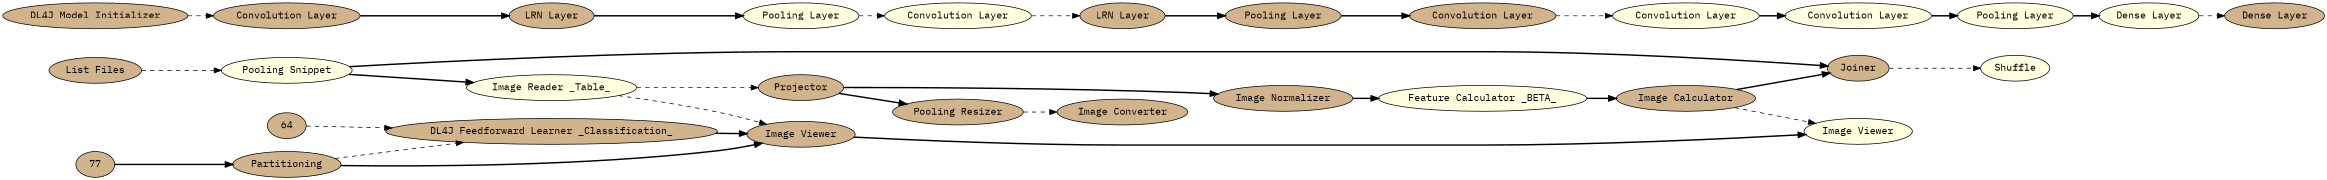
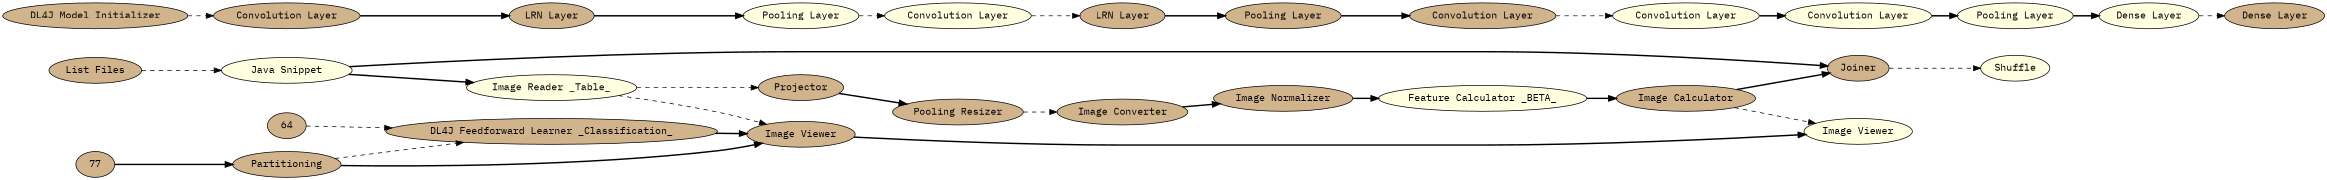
node "Pooling Snippet": label "Pooling Snippet" -> "Java Snippet"
edge "Projector" -> "Image Normalizer": now "Image Converter" -> "Image Normalizer"
